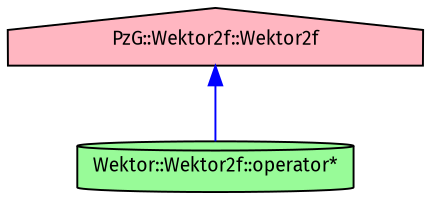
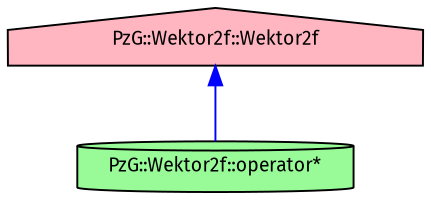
node "Wektor::Wektor2f::operator*": label "Wektor::Wektor2f::operator*" -> "PzG::Wektor2f::operator*"
